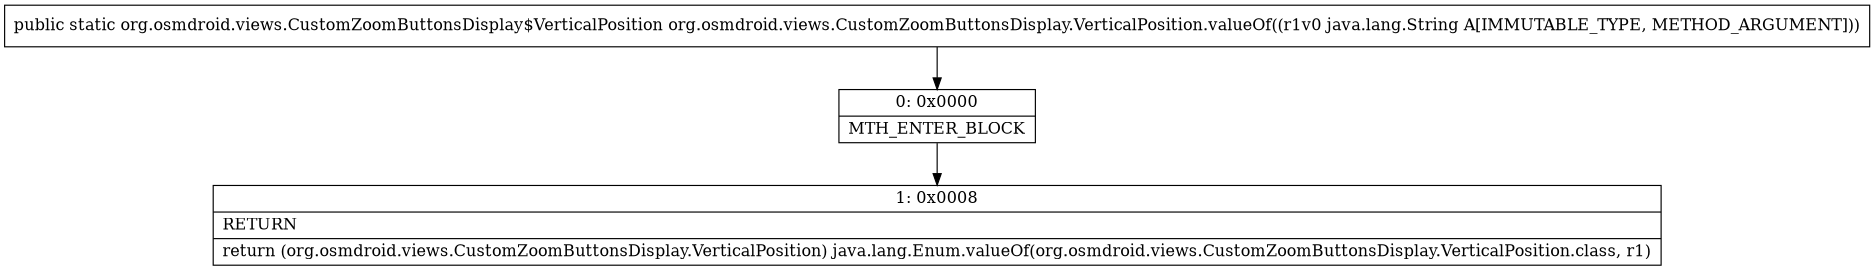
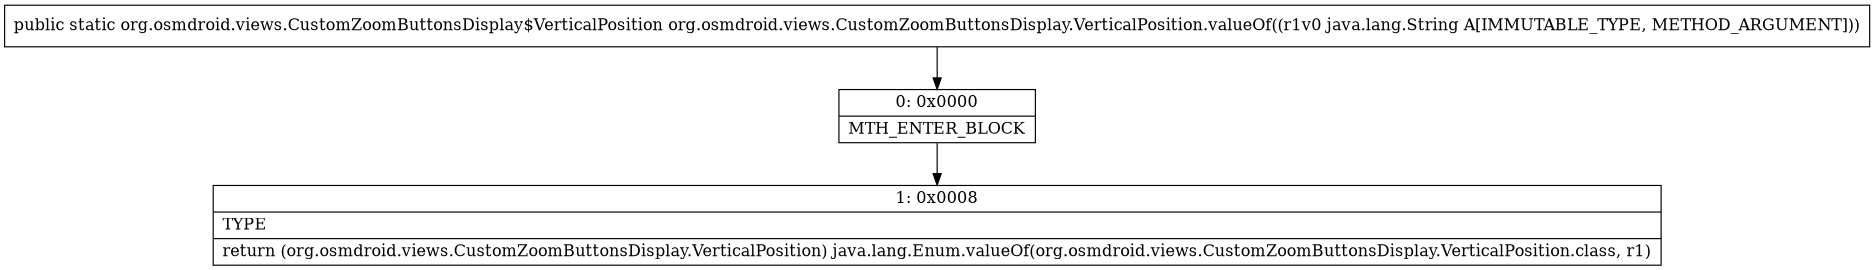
node "1: 0x0008": text "RETURN" -> "TYPE"
